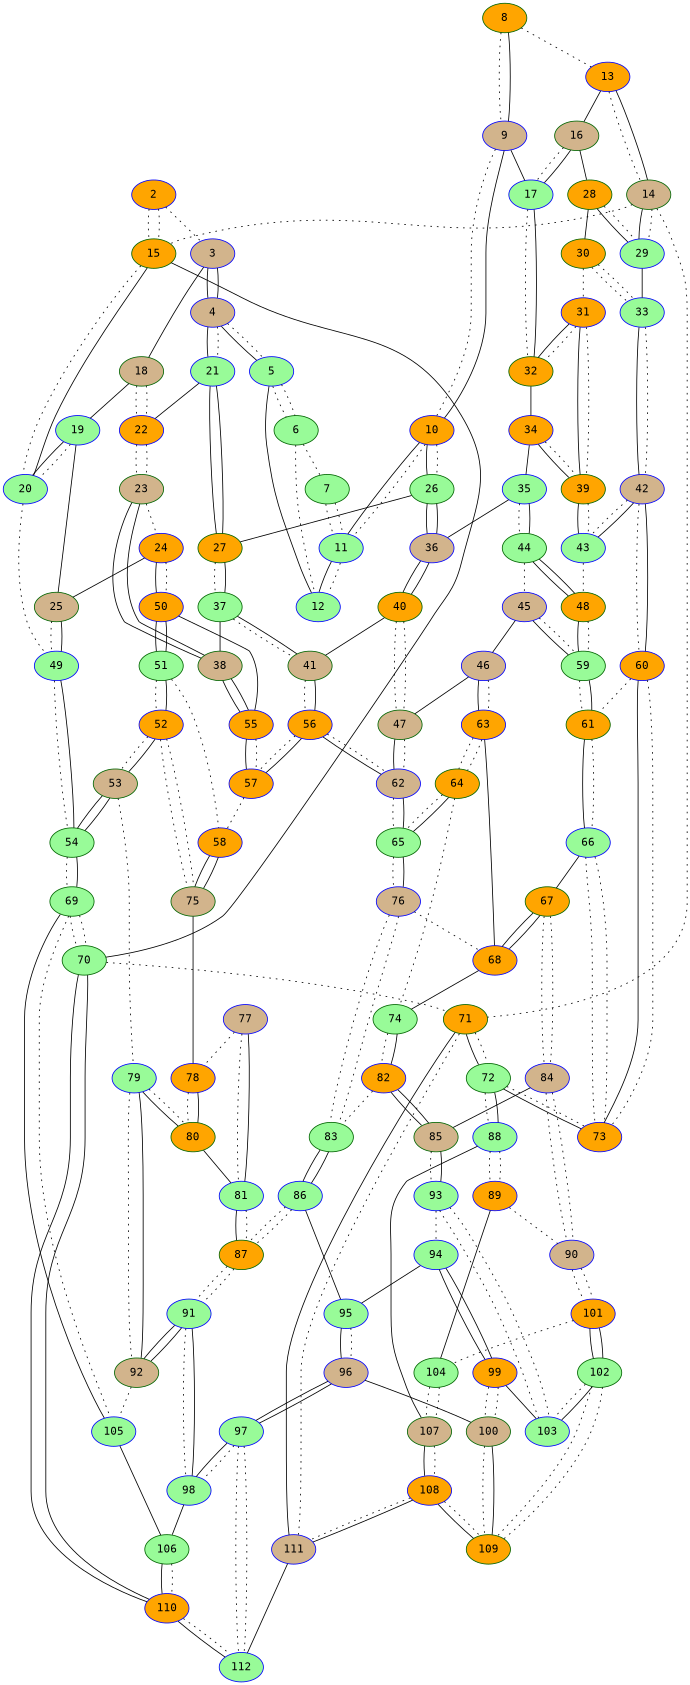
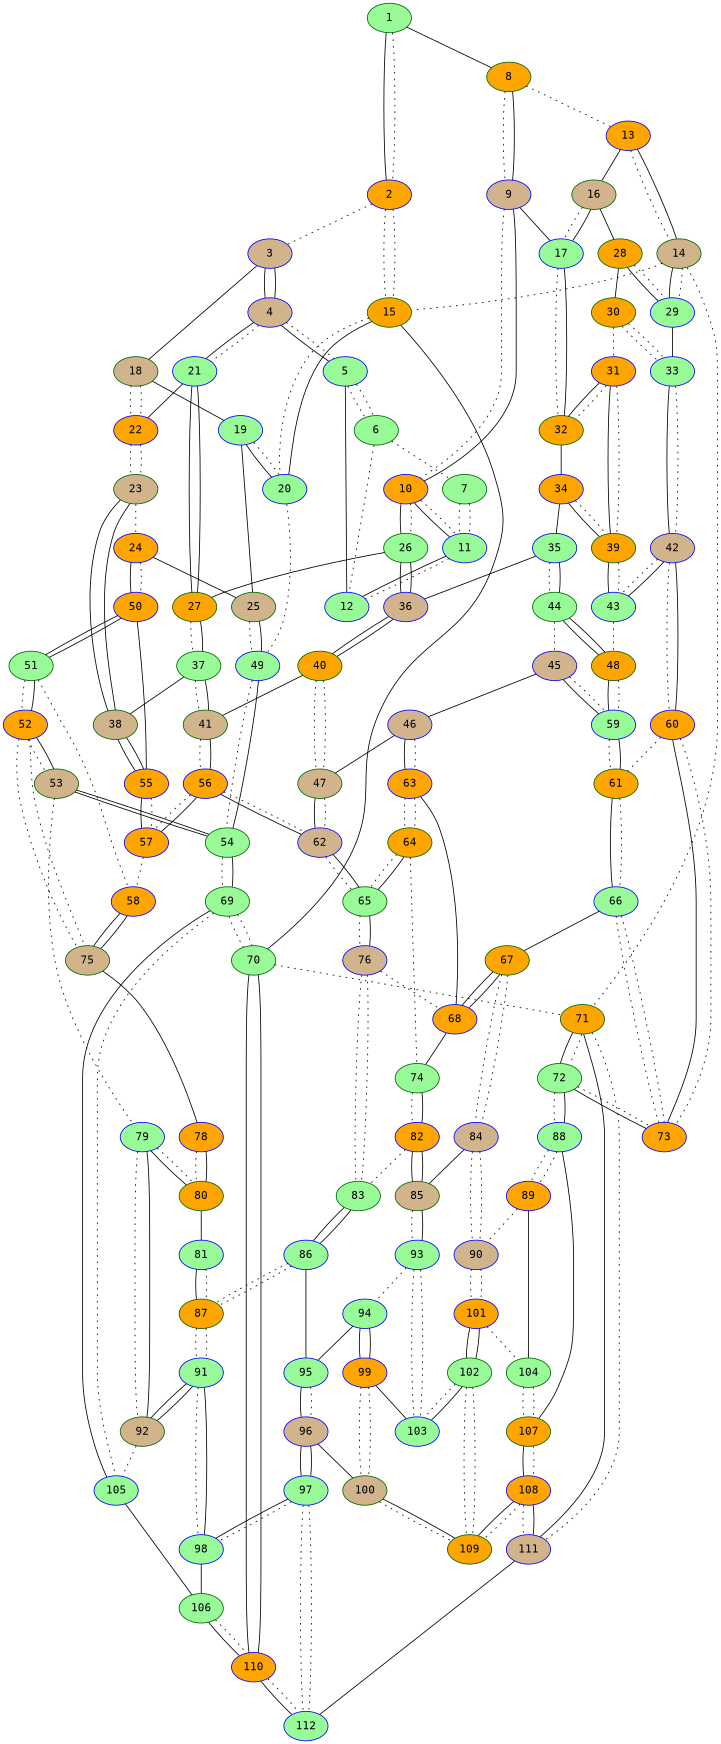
node "1": added
node "59": color darkgreen -> blue
node "77": removed
node "107": fillcolor tan -> orange
